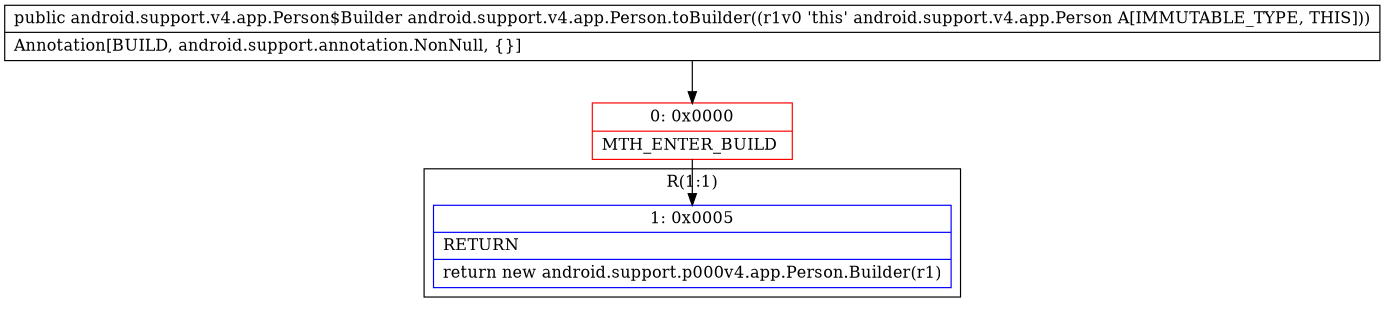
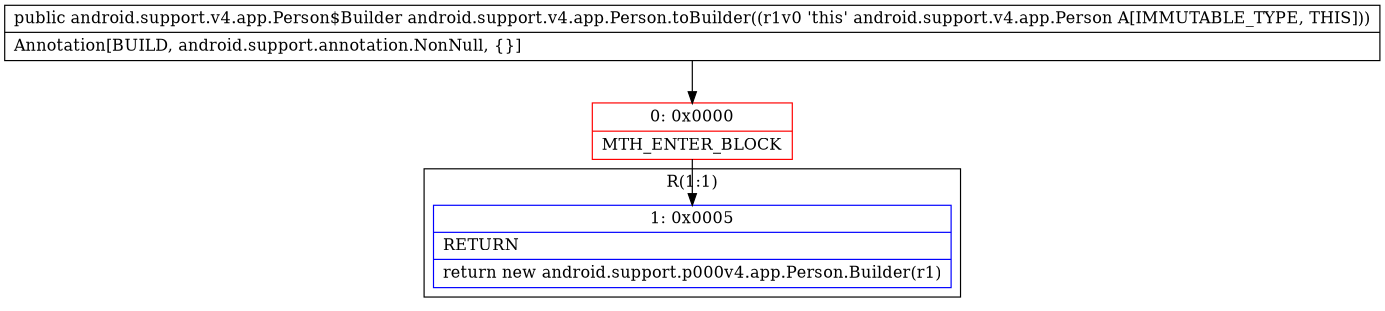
node "0: 0x0000": text "MTH_ENTER_BUILD" -> "MTH_ENTER_BLOCK"
